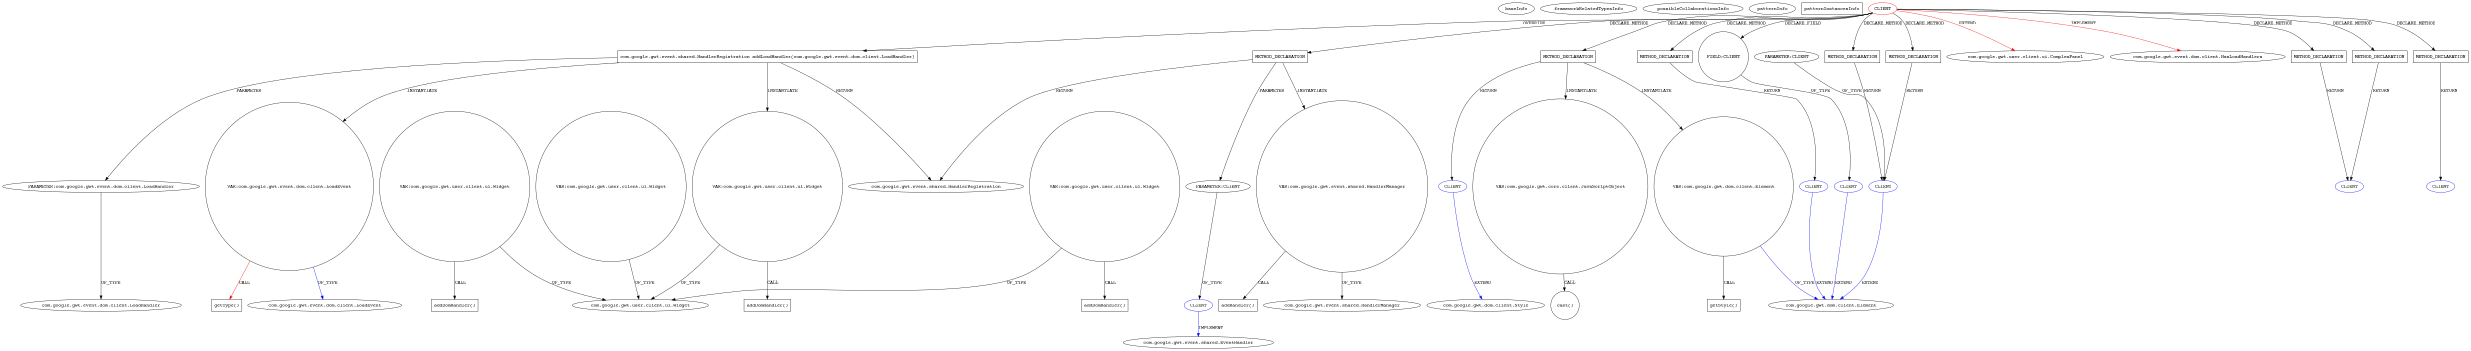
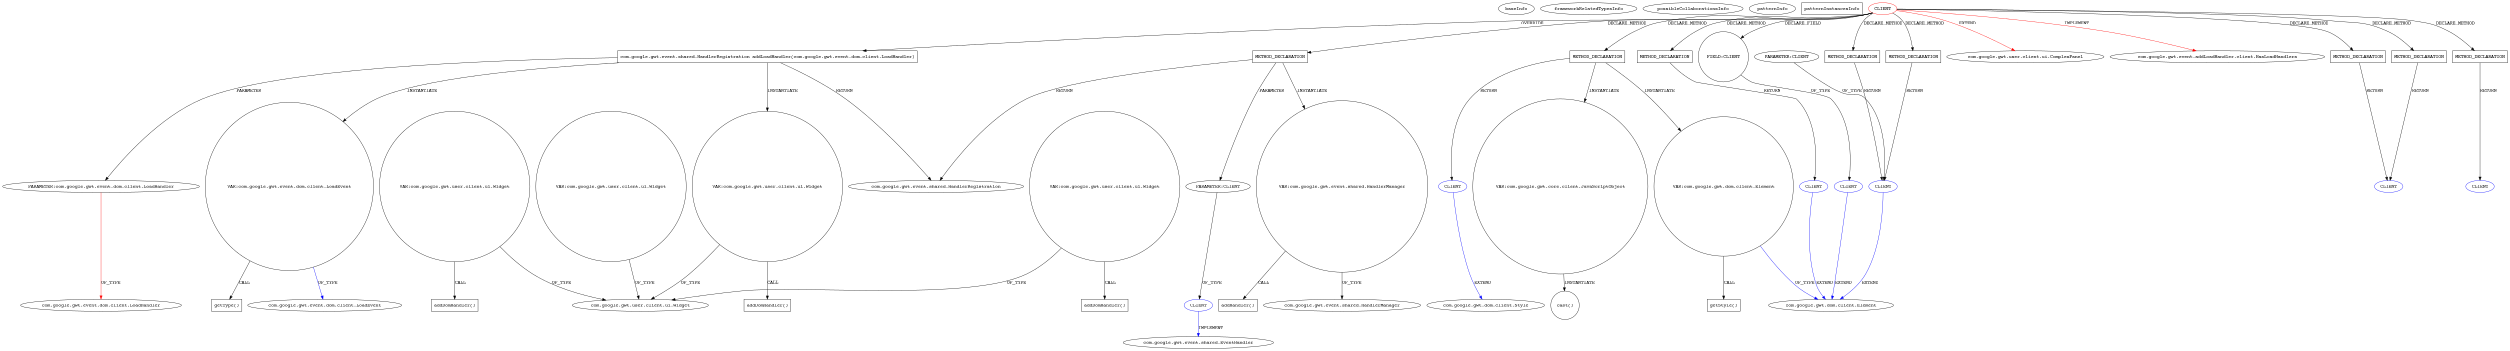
node "com.google.gwt.event.dom.client.HasLoadHandlers": label "com.google.gwt.event.dom.client.HasLoadHandlers" -> "com.google.gwt.event.addLoadHandler.client.HasLoadHandlers"
edge "PARAMETER:com.google.gwt.event.dom.client.LoadHandler" -> "com.google.gwt.event.dom.client.LoadHandler": color black -> red
edge "VAR:com.google.gwt.event.dom.client.LoadEvent" -> "getType()": color red -> black
edge "VAR:com.google.gwt.core.client.JavaScriptObject" -> "cast()": label "CALL" -> "INSTANTIATE"
